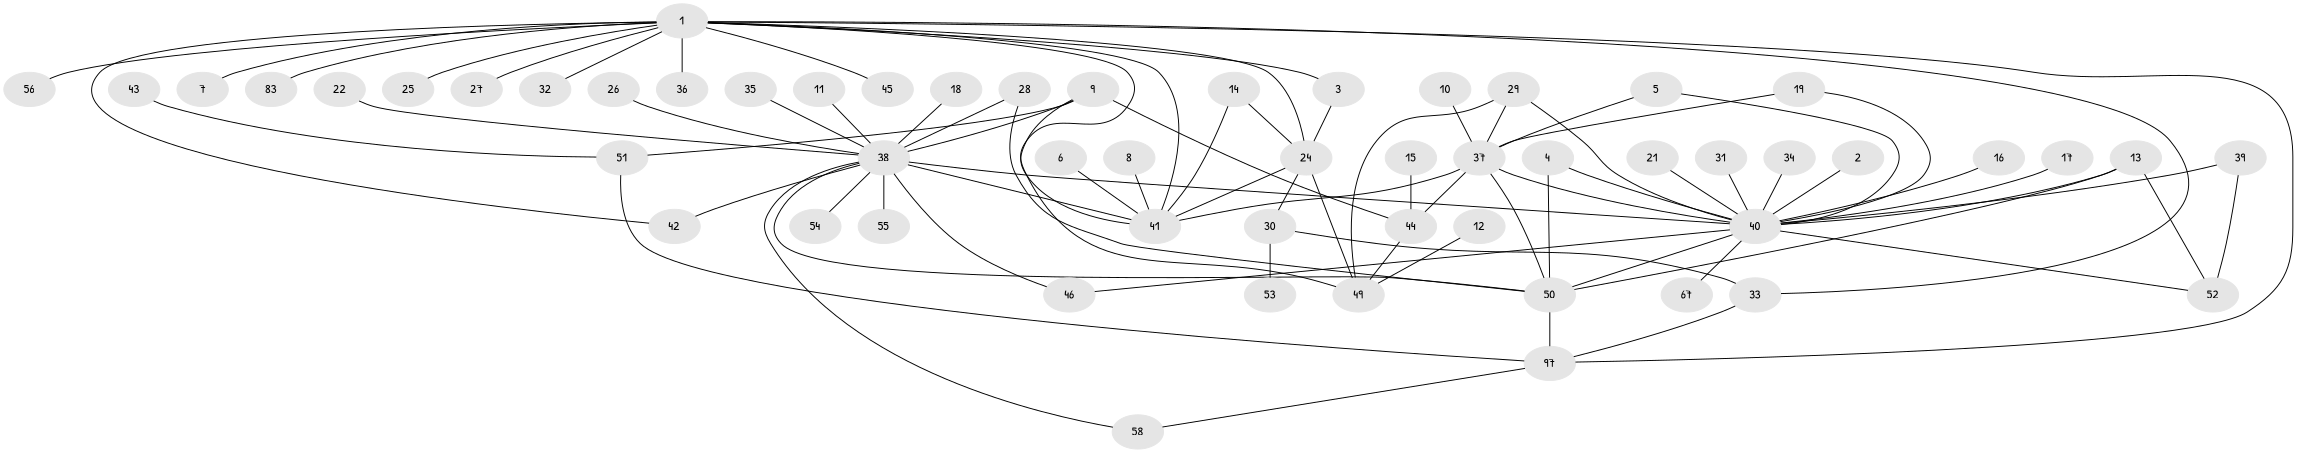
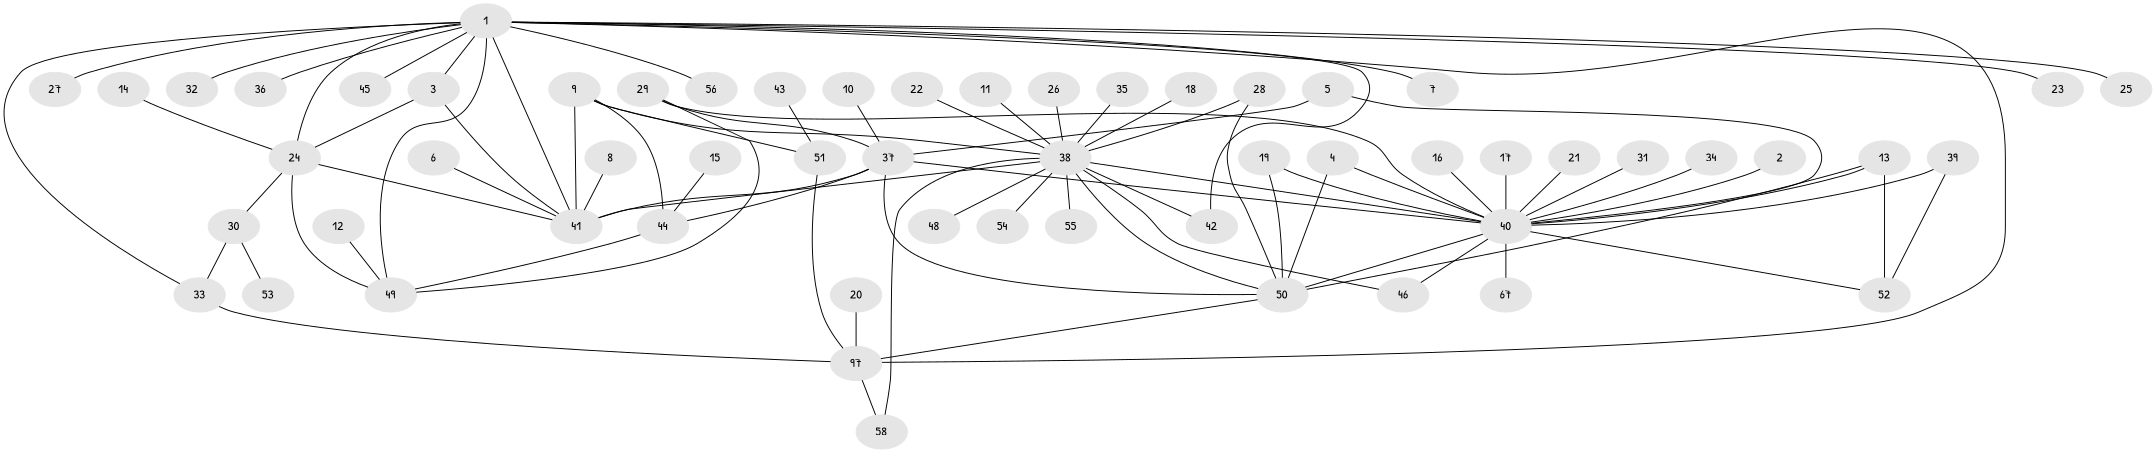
node "83": label "83" -> "23"
edge "19" -- "37": now "19" -- "50"
edge "14" -- "41": now "3" -- "41"
node "48": added
node "20": added
